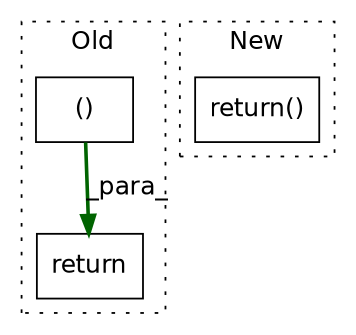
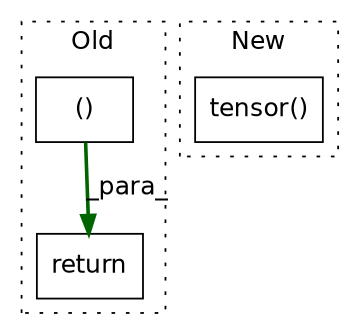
node "return()": label "return()" -> "tensor()"
